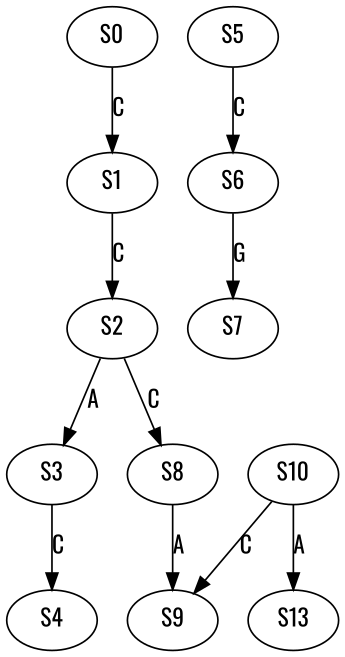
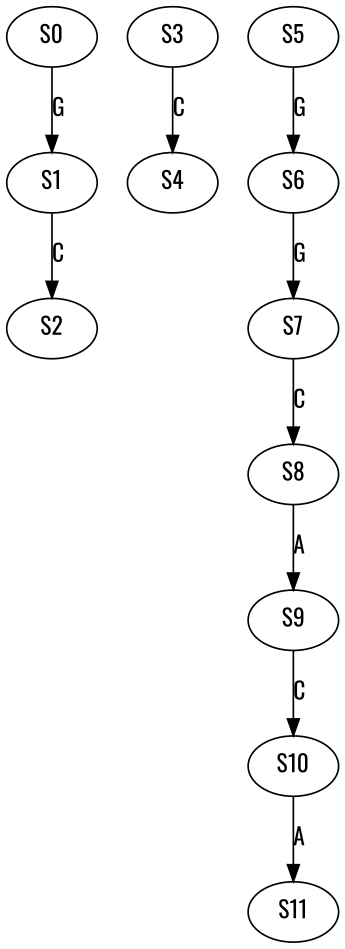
edge "S0" -> "S1": label "C" -> "G"
edge "S5" -> "S6": label "C" -> "G"
edge "S2" -> "S3": removed, label "A"
edge "S2" -> "S8": now "S7" -> "S8"
edge "S10" -> "S9": reversed
node "S13": label "S13" -> "S11"
